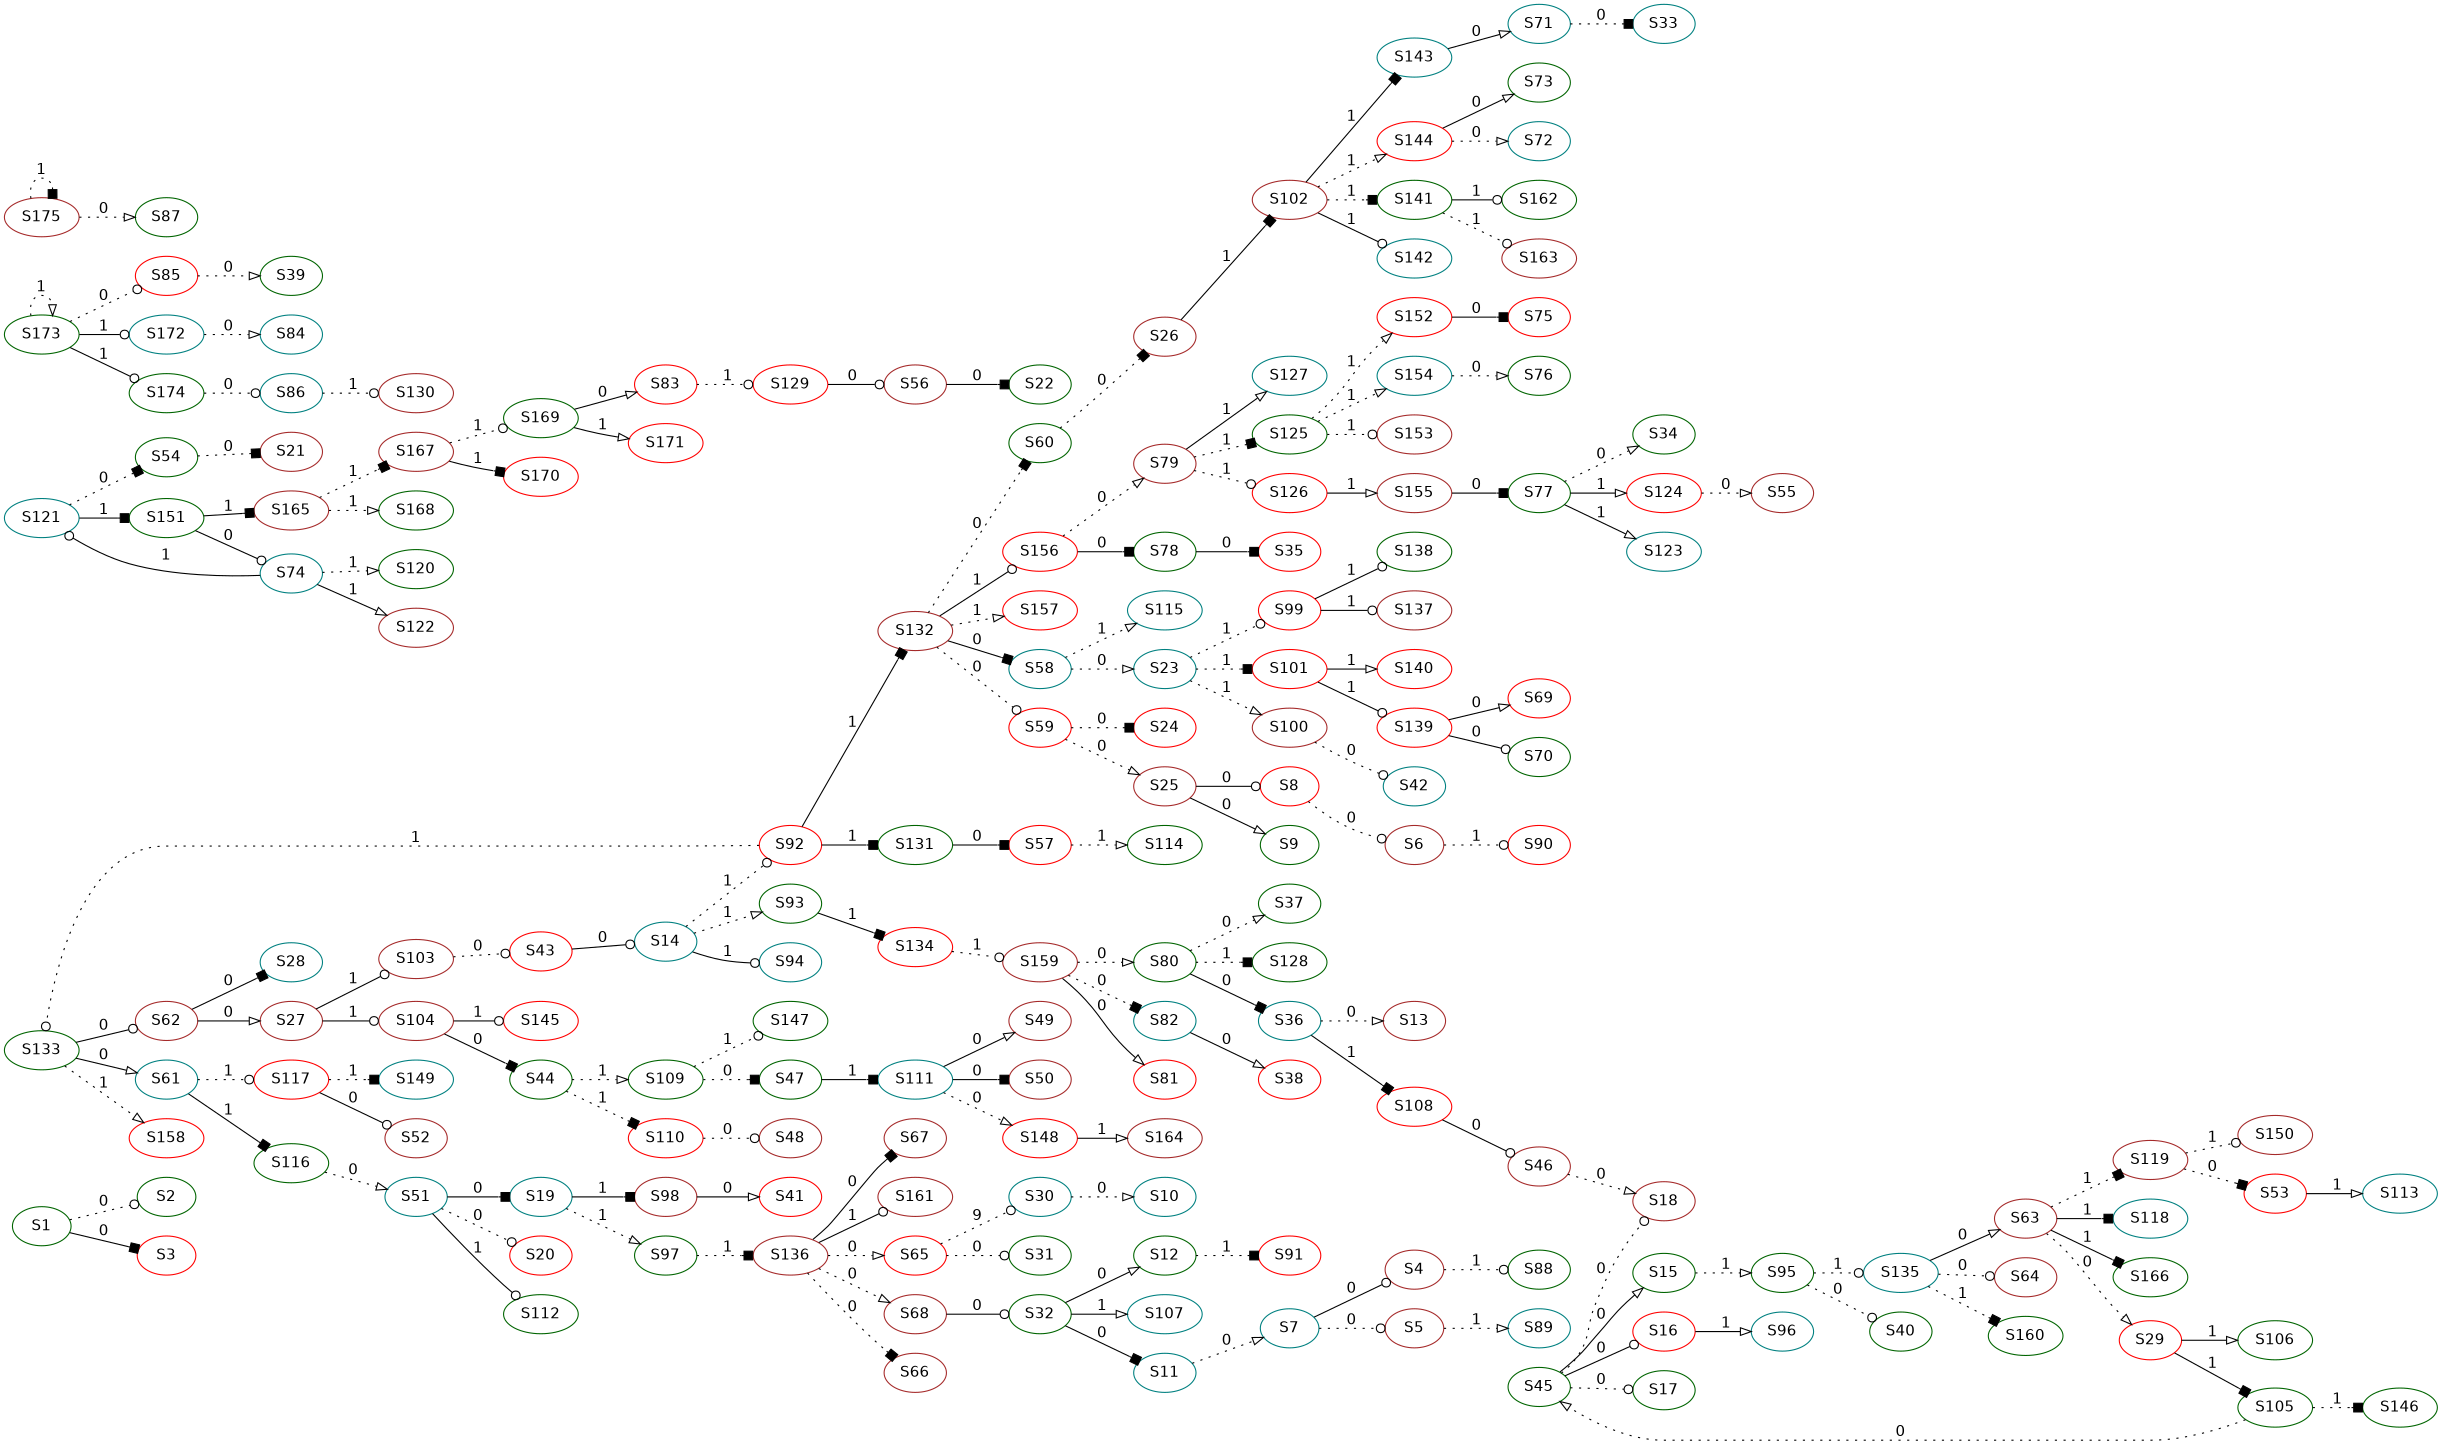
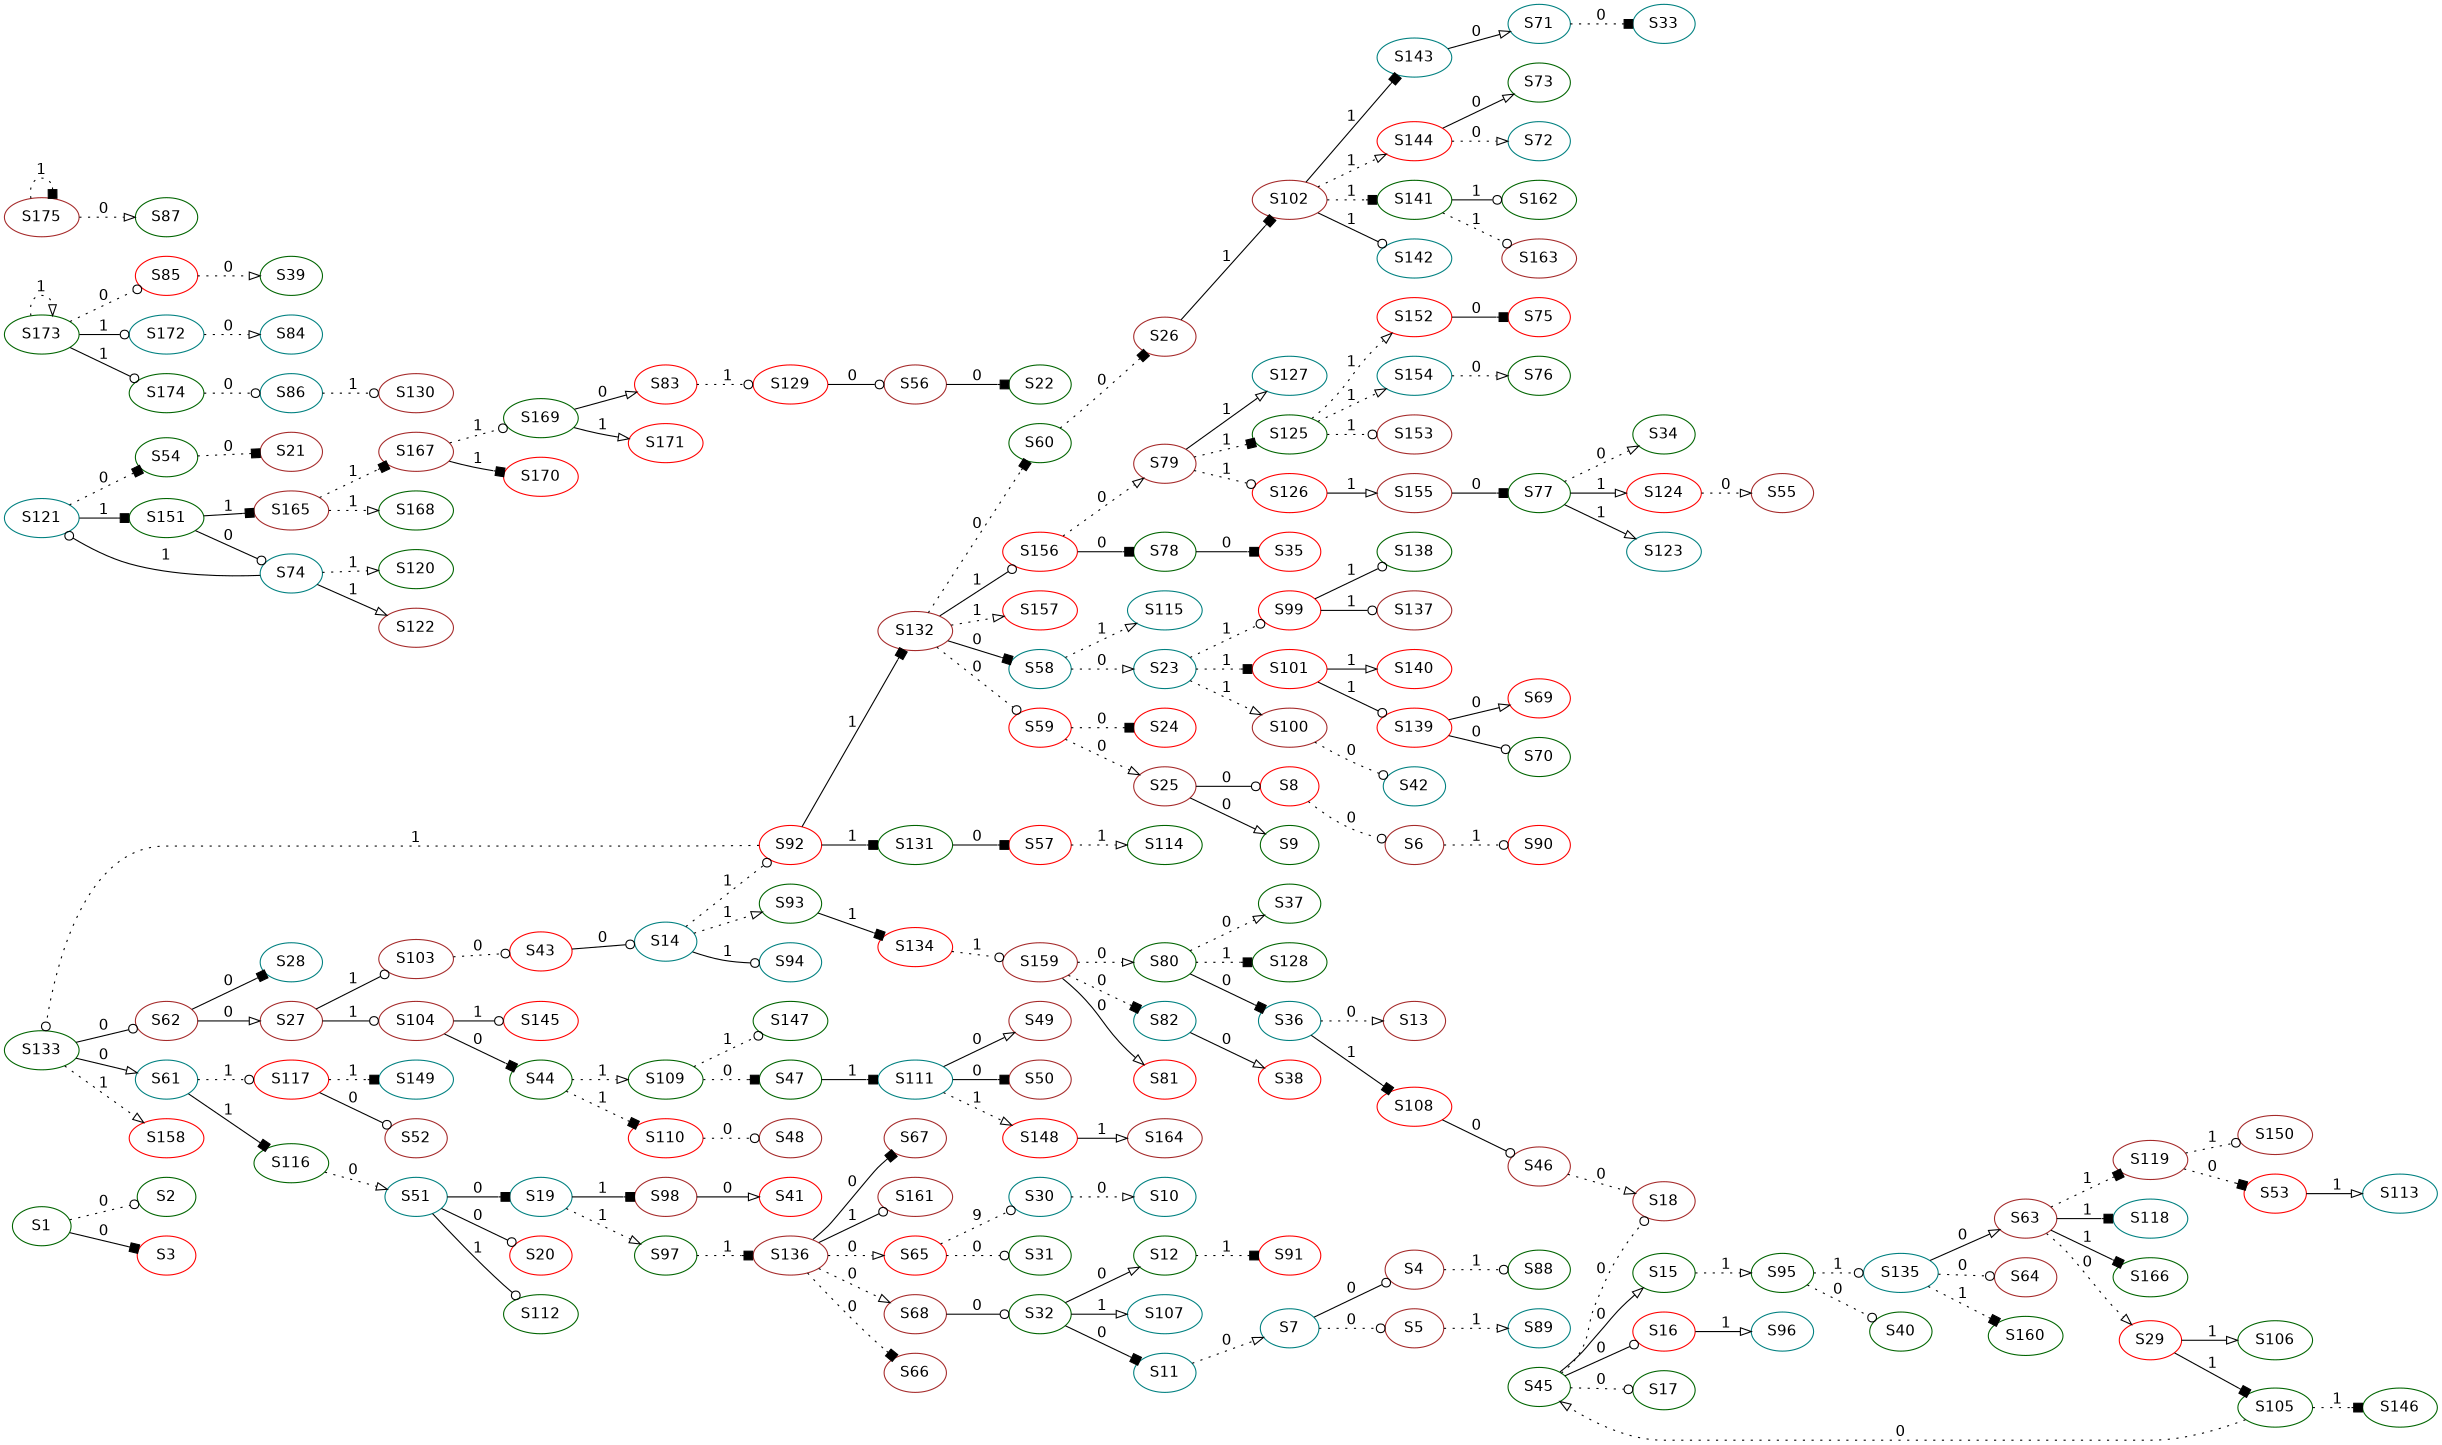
edge "S111" -> "S148": label "0" -> "1"
edge "S51" -> "S20": style dotted -> solid
